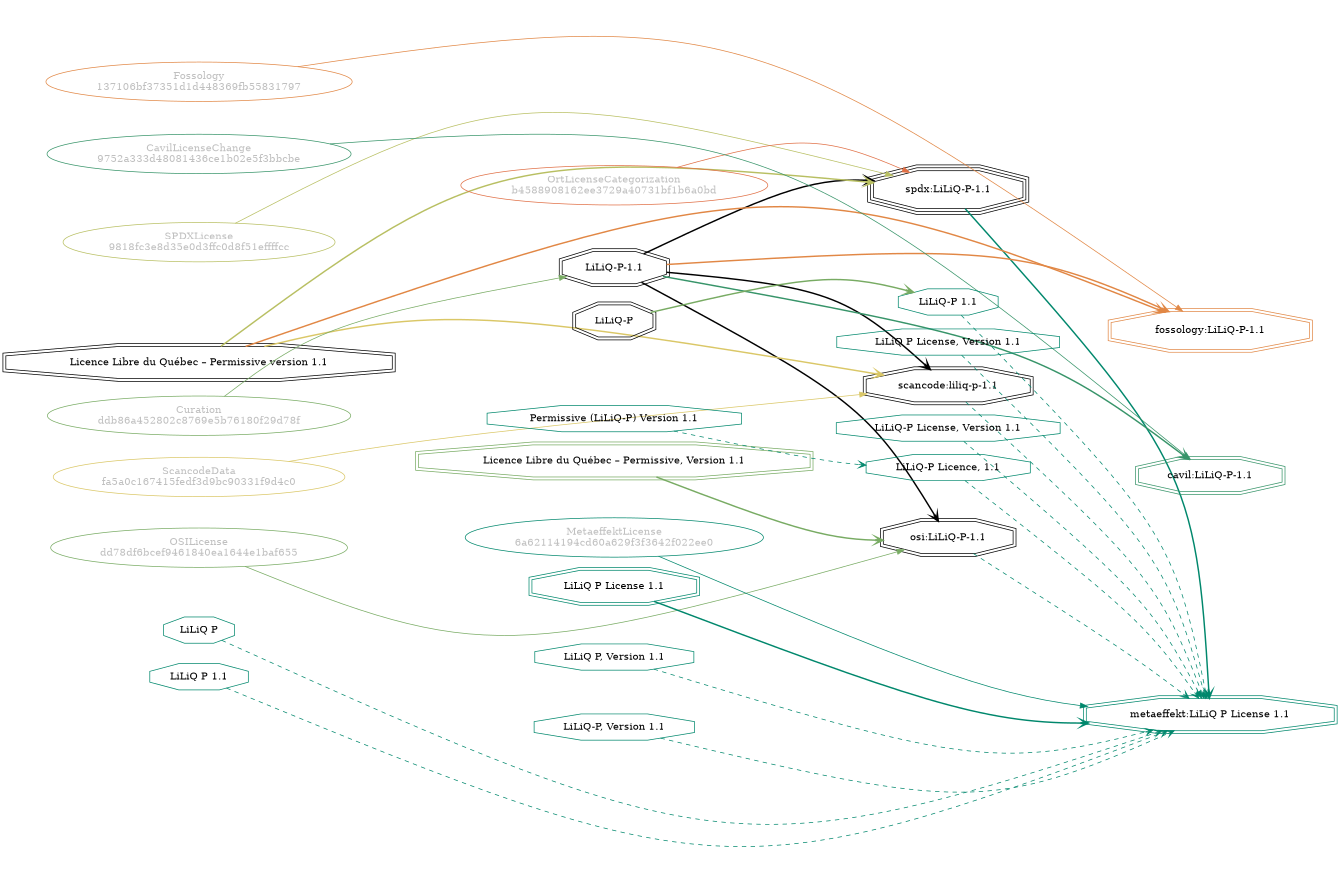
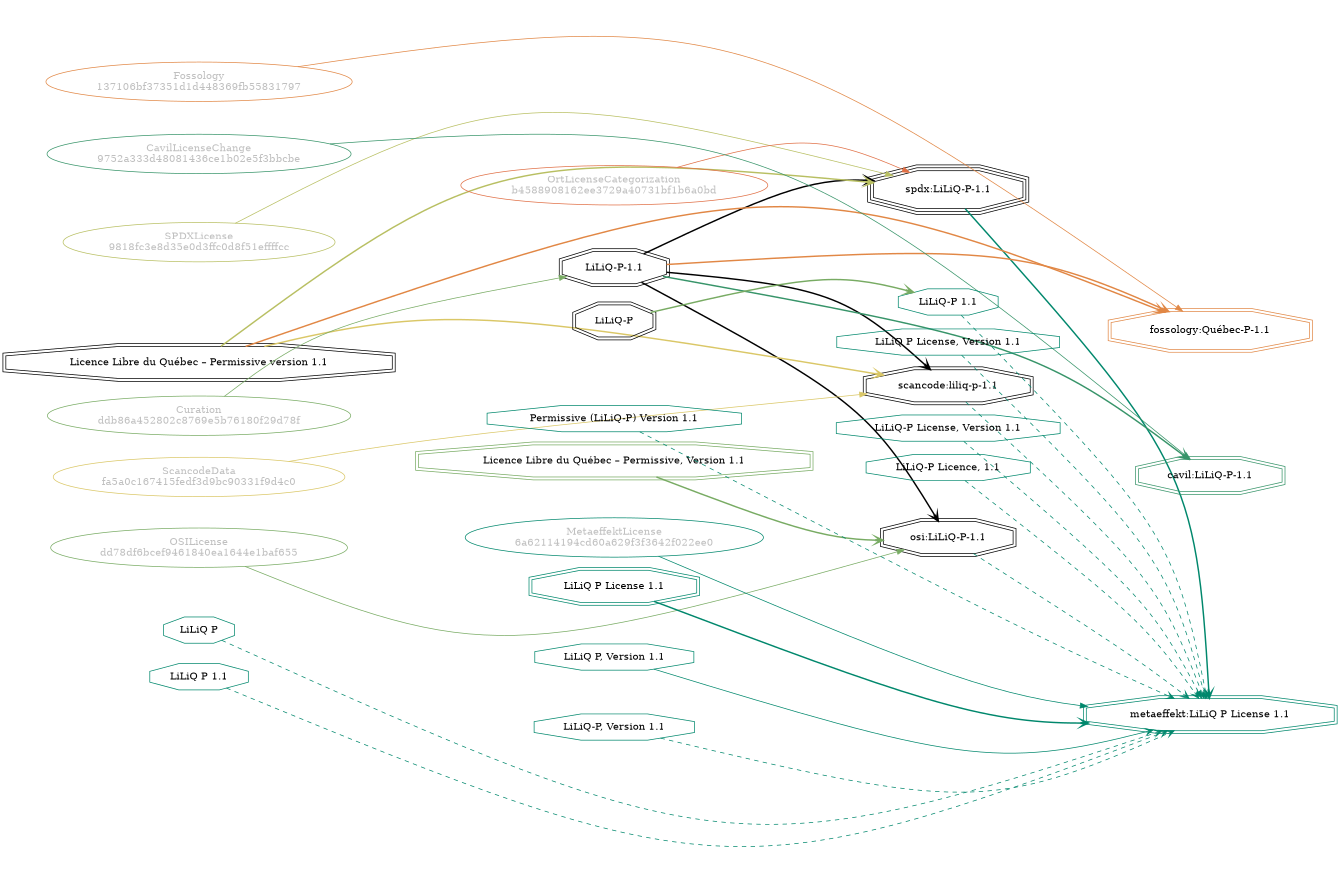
node "fossology:LiLiQ-P-1.1": label "fossology:LiLiQ-P-1.1" -> "fossology:Québec-P-1.1"
edge "Permissive (LiLiQ-P) Version 1.1" -> "LiLiQ-P Licence, 1.1": now "Permissive (LiLiQ-P) Version 1.1" -> "metaeffekt:LiLiQ P License 1.1"
edge "LiLiQ P, Version 1.1" -> "metaeffekt:LiLiQ P License 1.1": style dashed -> solid
